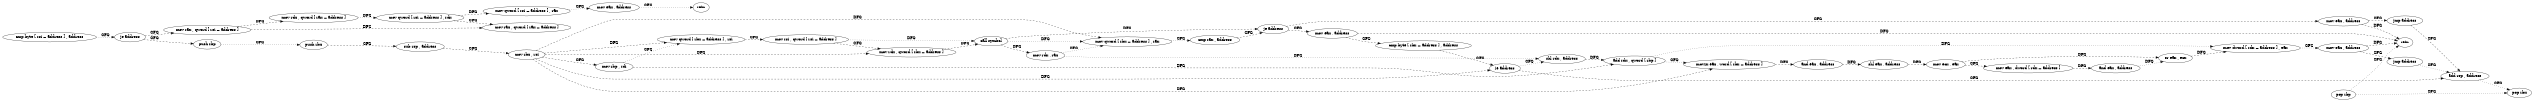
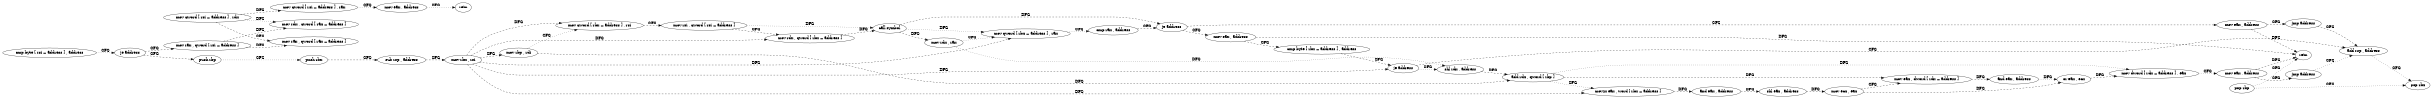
edge "mov rdx , qword [ rax + address ]" -> "mov qword [ rsi + address ] , rdx": reversed
edge "add rdx , qword [ rbp ]" -> "mov eax , dword [ rdx + address ]": added, label "DFG"
